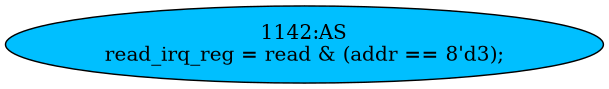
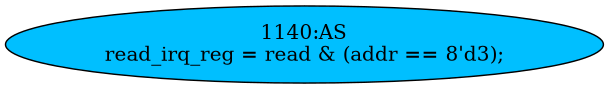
node "1142:AS read_irq_reg = read & (addr == 8'd3);": label "1142:AS read_irq_reg = read & (addr == 8'd3);" -> "1140:AS read_irq_reg = read & (addr == 8'd3);"
